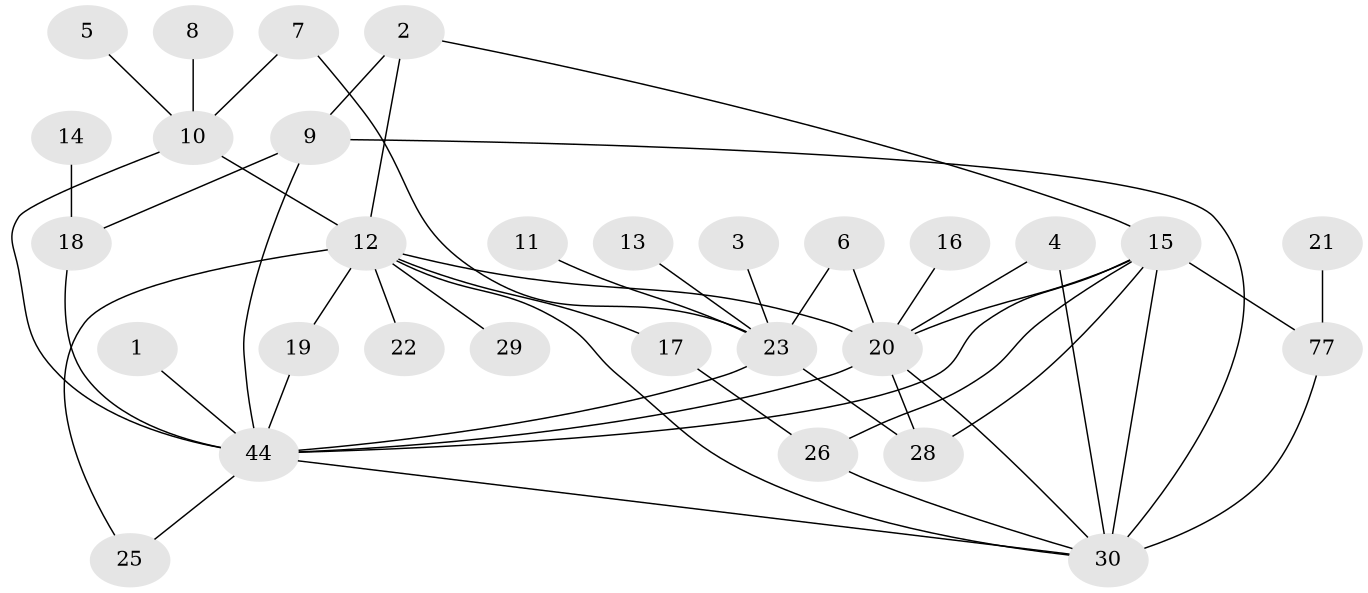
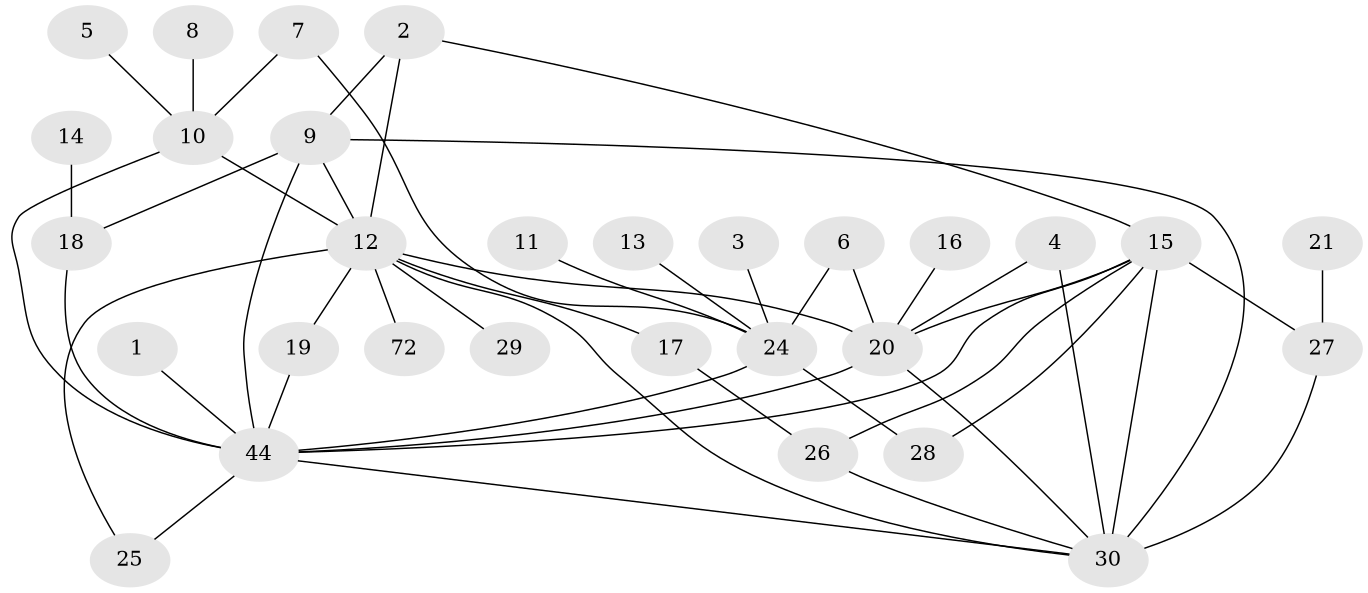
edge "9" -- "12": added
node "22": label "22" -> "72"
node "23": label "23" -> "24"
node "77": label "77" -> "27"
edge "20" -- "28": removed
